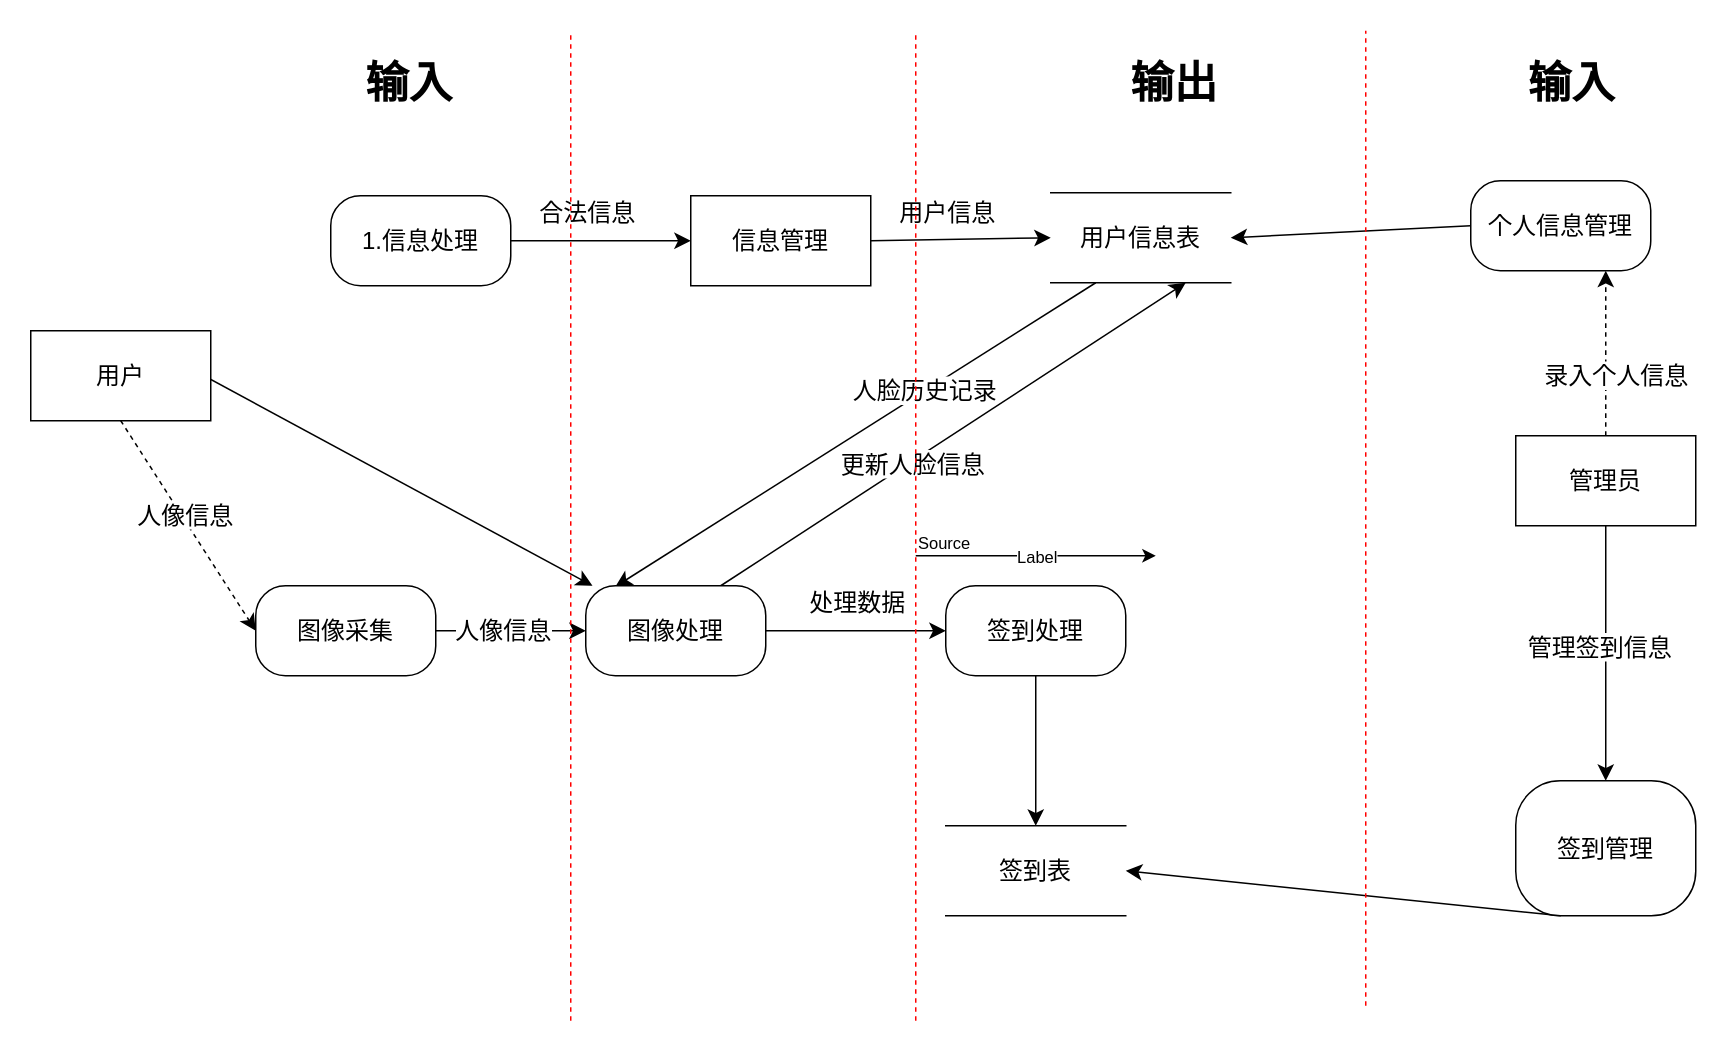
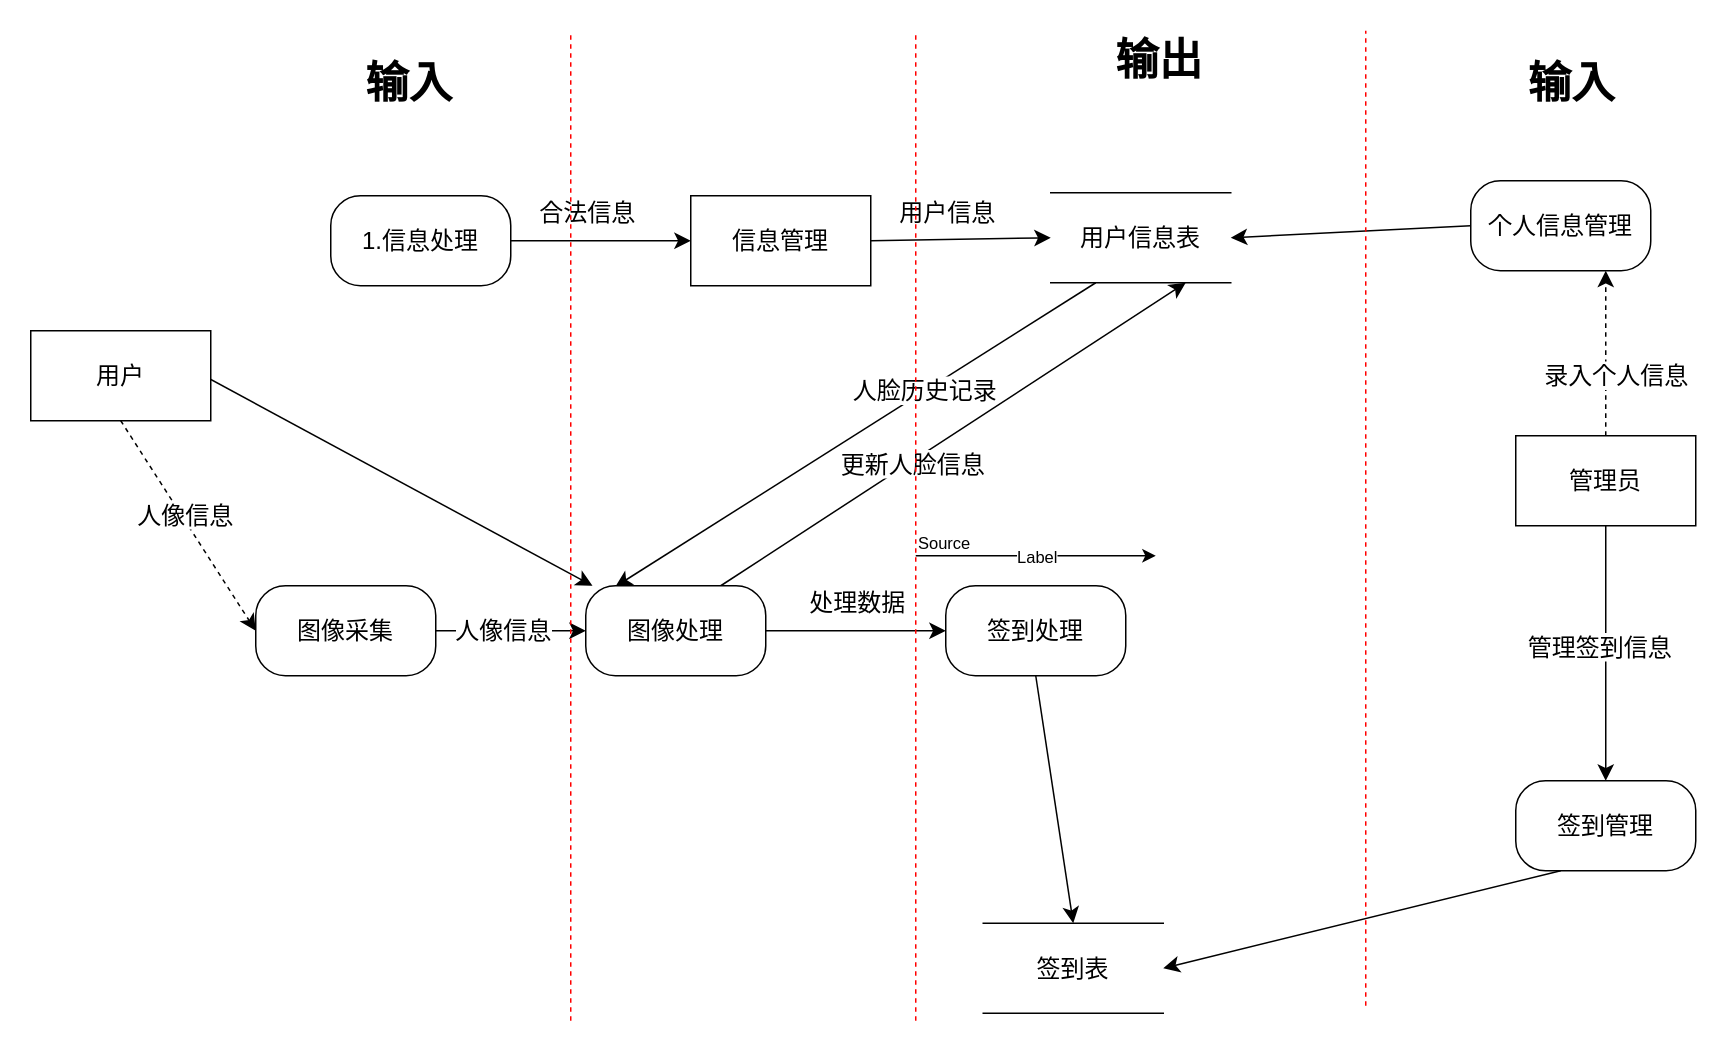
node "输出": moved (1175, 83) -> (1160, 61)
node "签到管理": size 180x135 -> 180x90
node "签到表": moved (1036, 871) -> (1073, 968)
